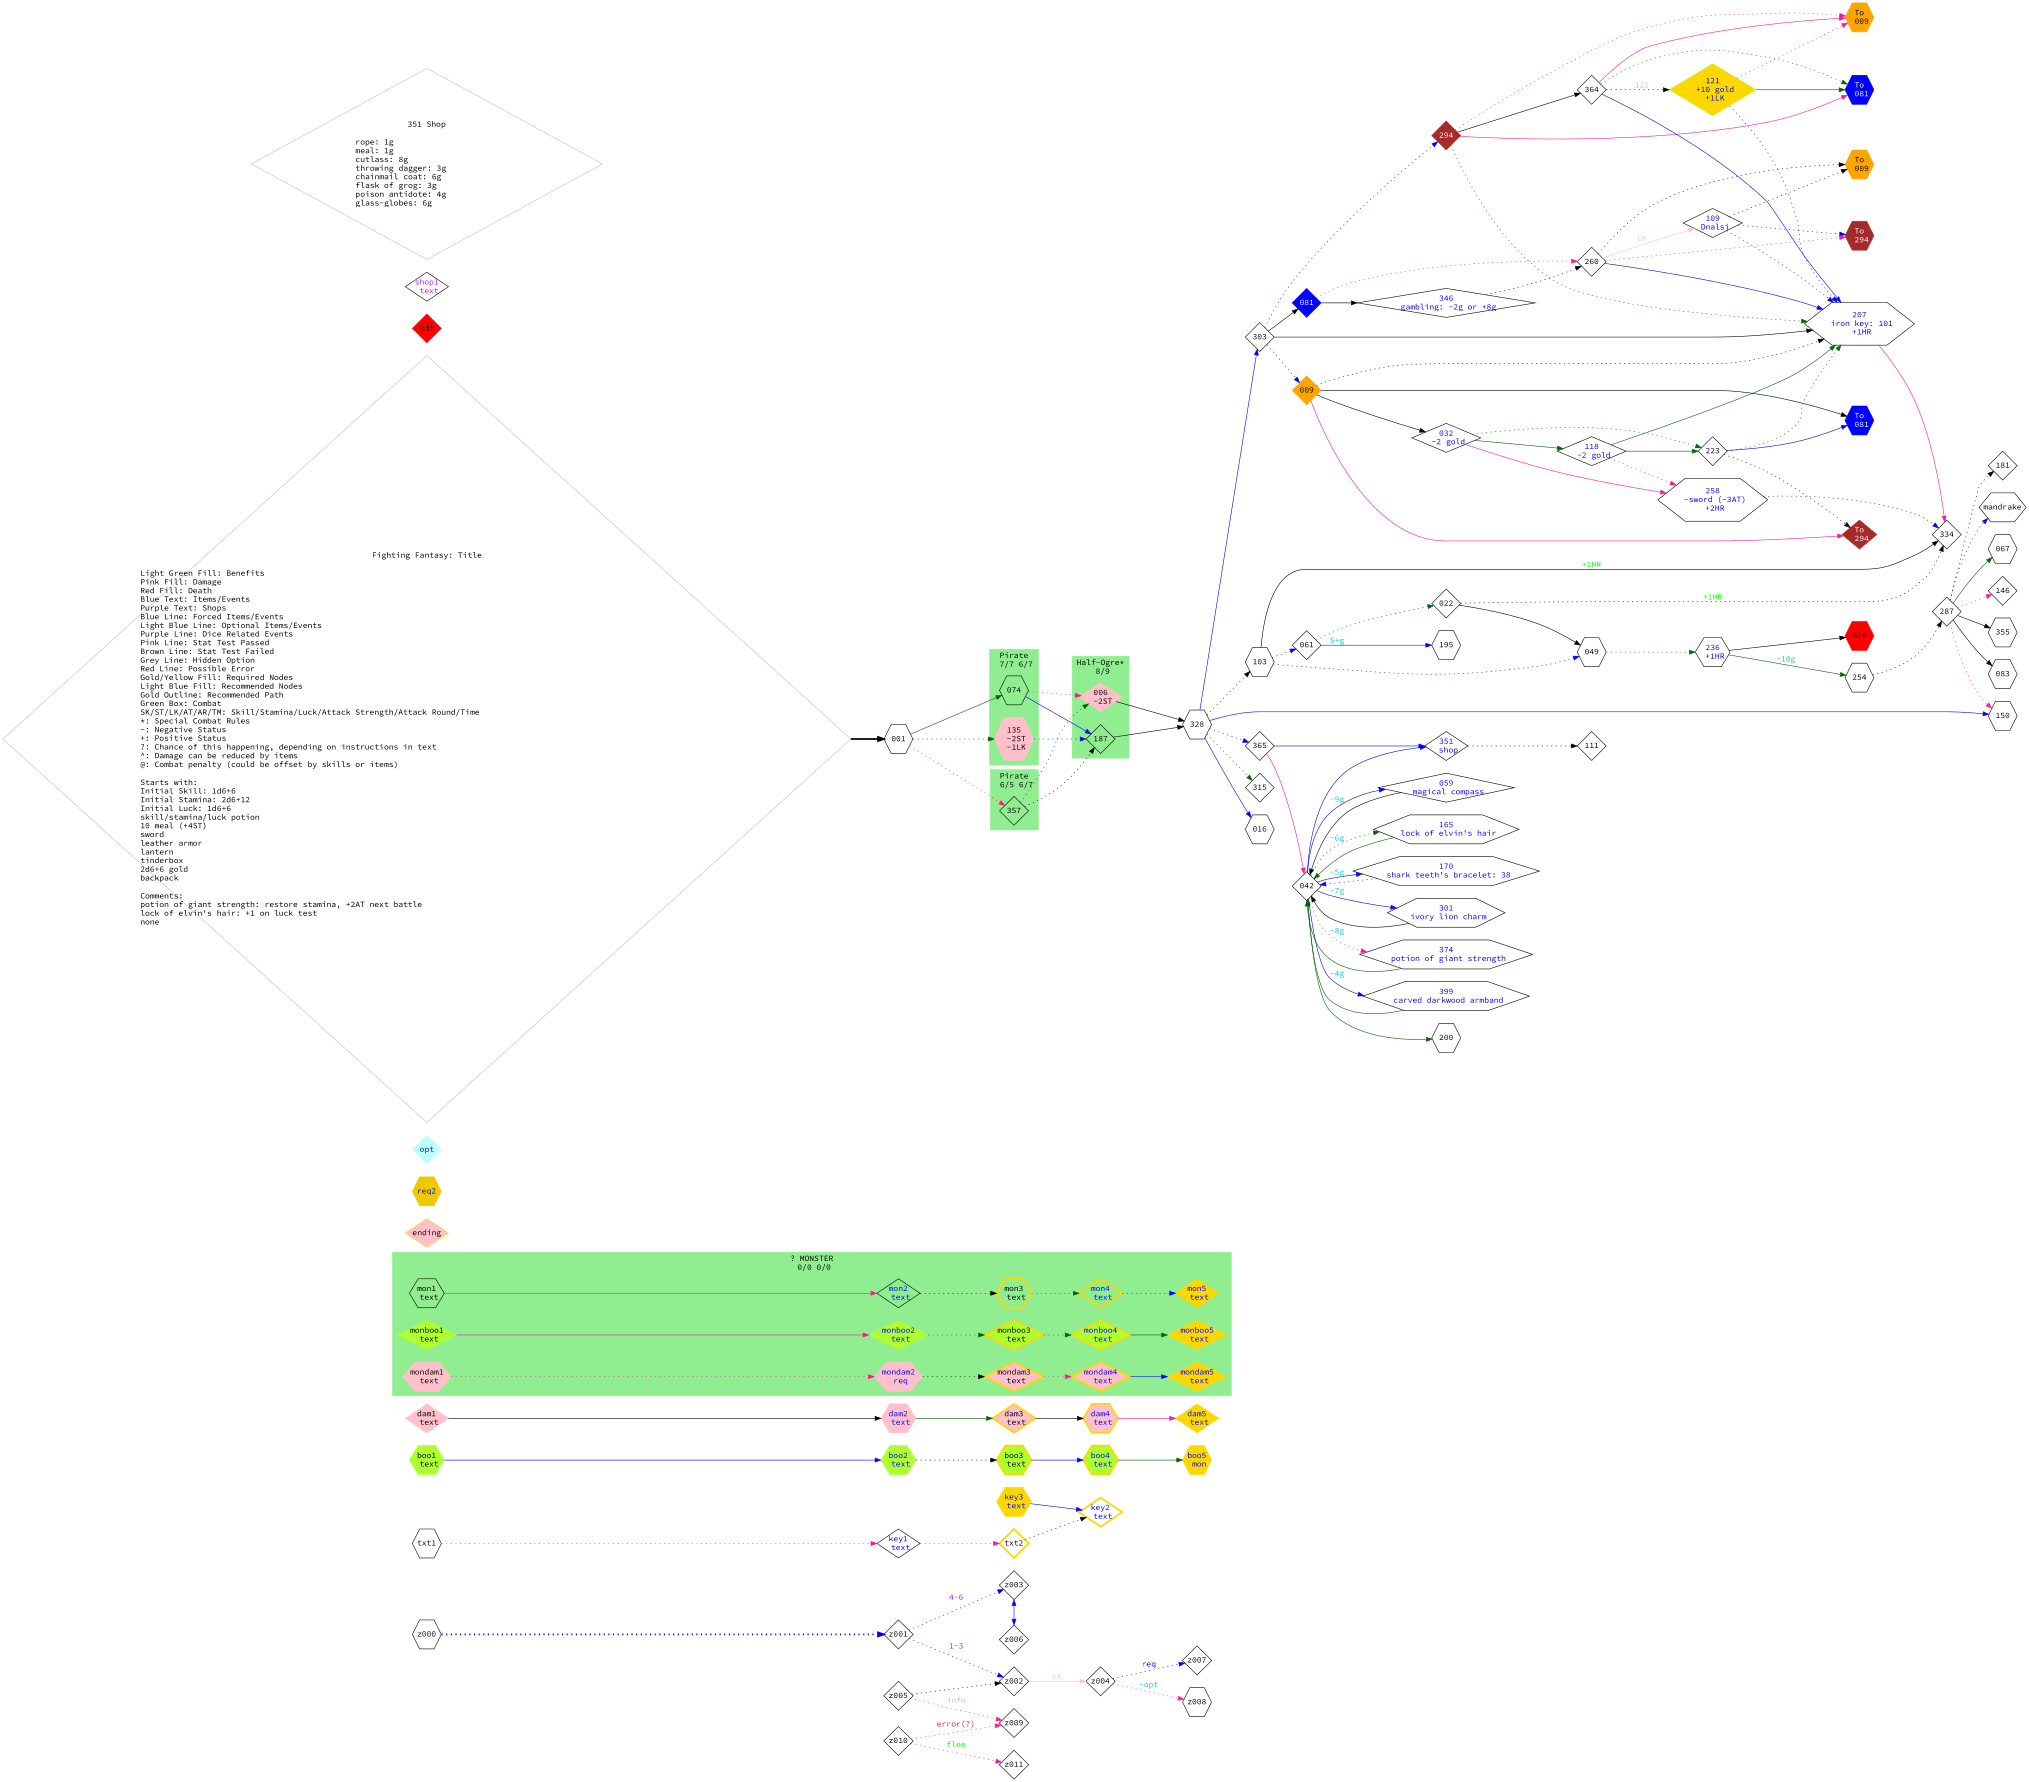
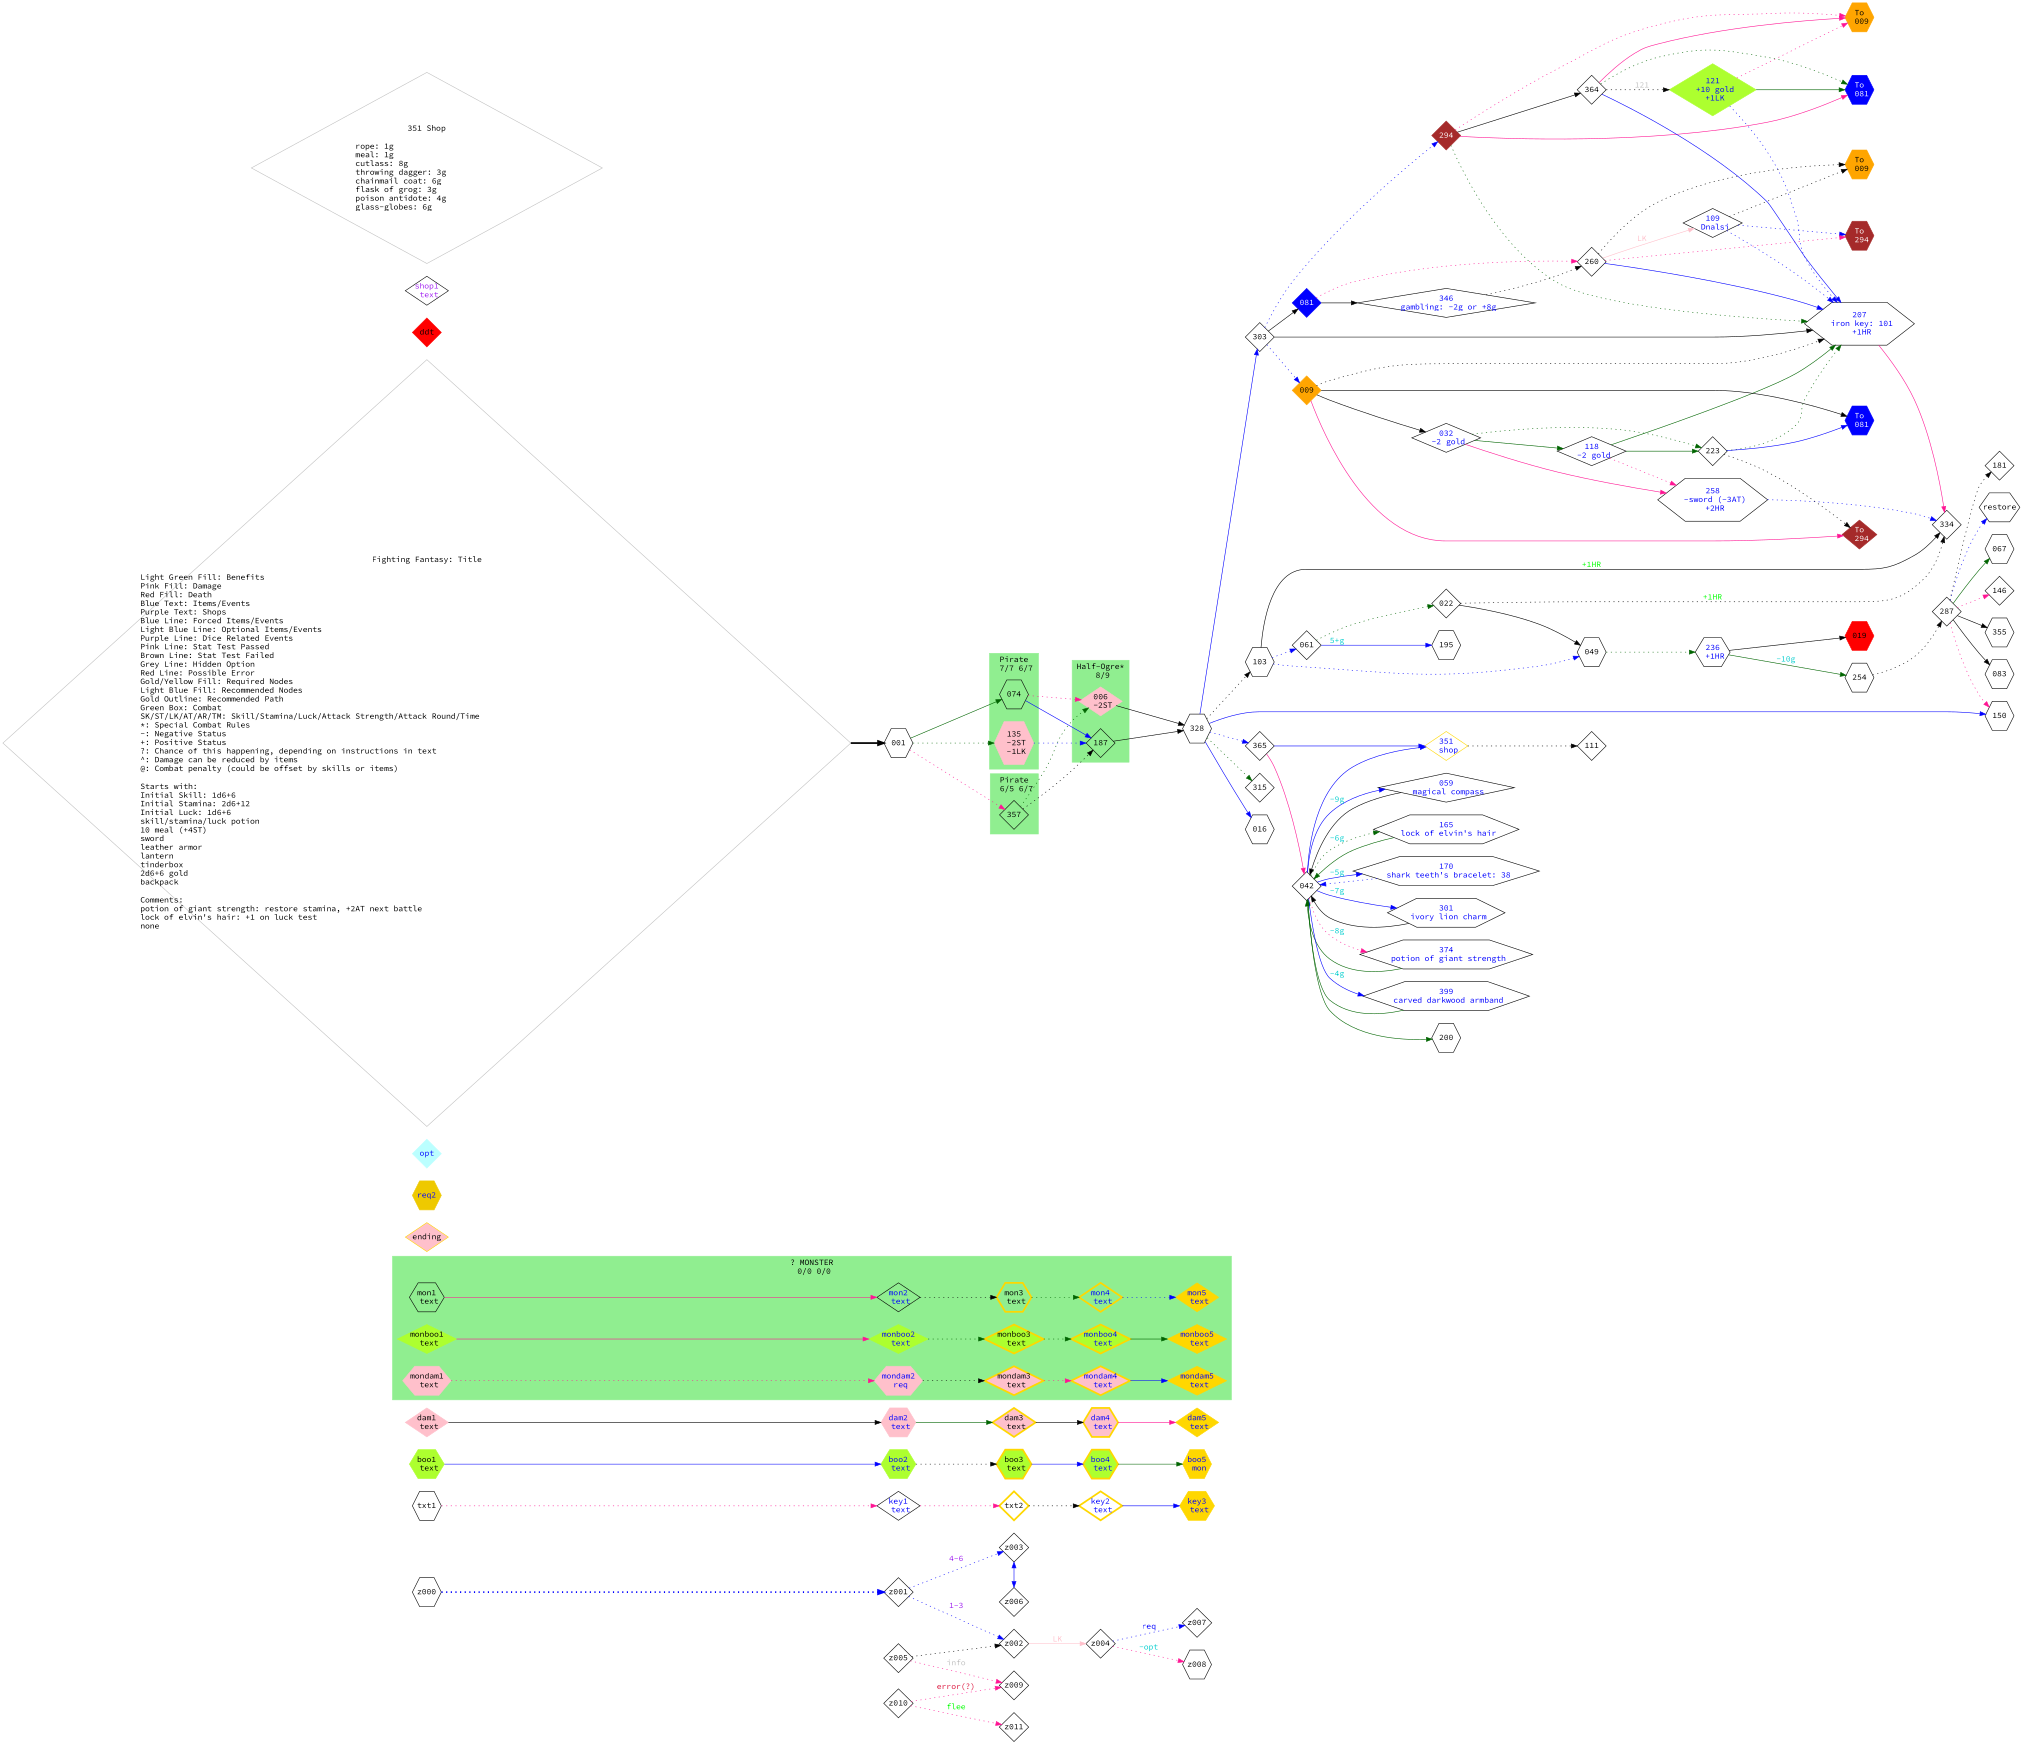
node "121 +10 gold +1LK": fillcolor gold -> greenyellow
node "mandrake": label "mandrake" -> "restore"
node "351 shop": color black -> gold
edge "key3 text" -> "key2 text": reversed
